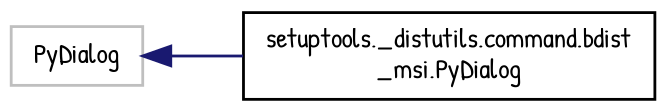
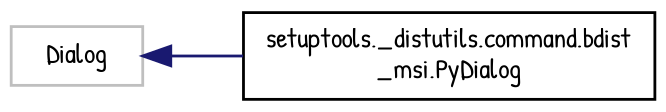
node "PyDialog": label "PyDialog" -> "Dialog"
